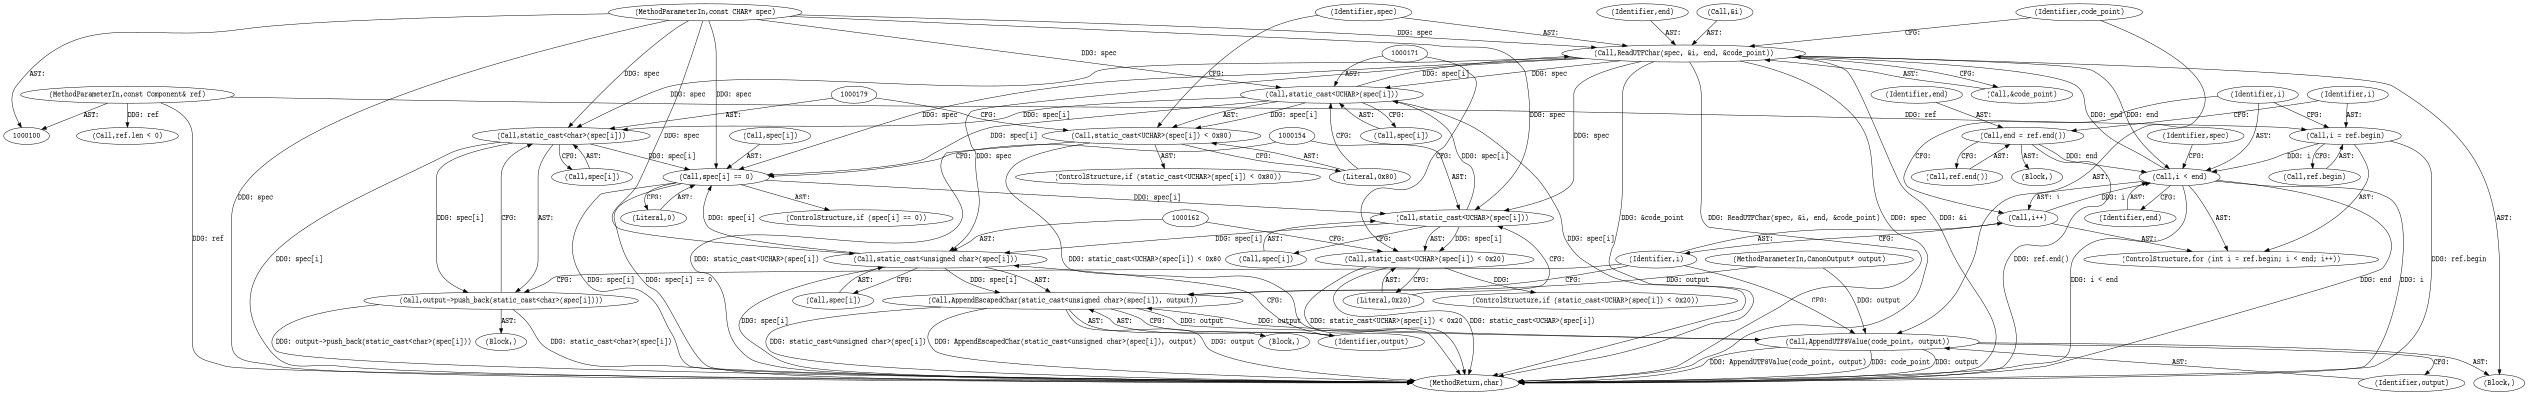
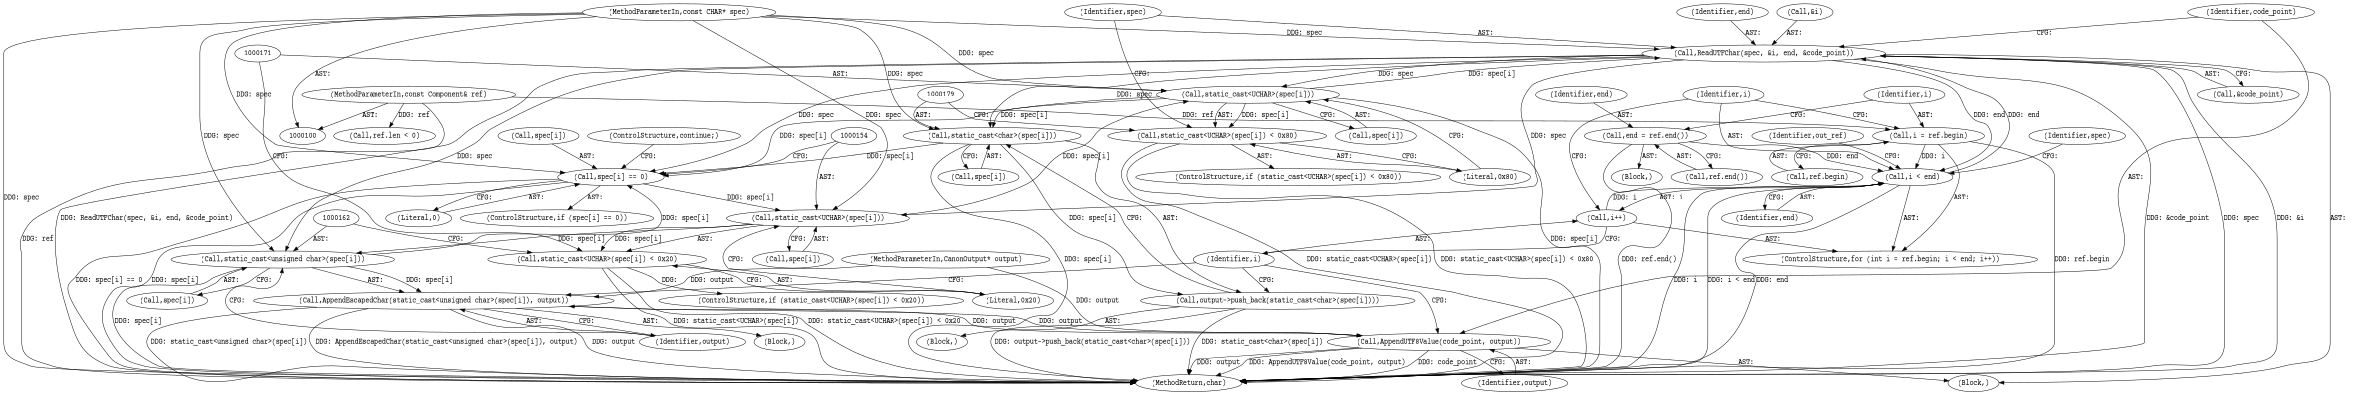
node "(ControlStructure,continue;)": added
node "(Identifier,out_ref)": added
